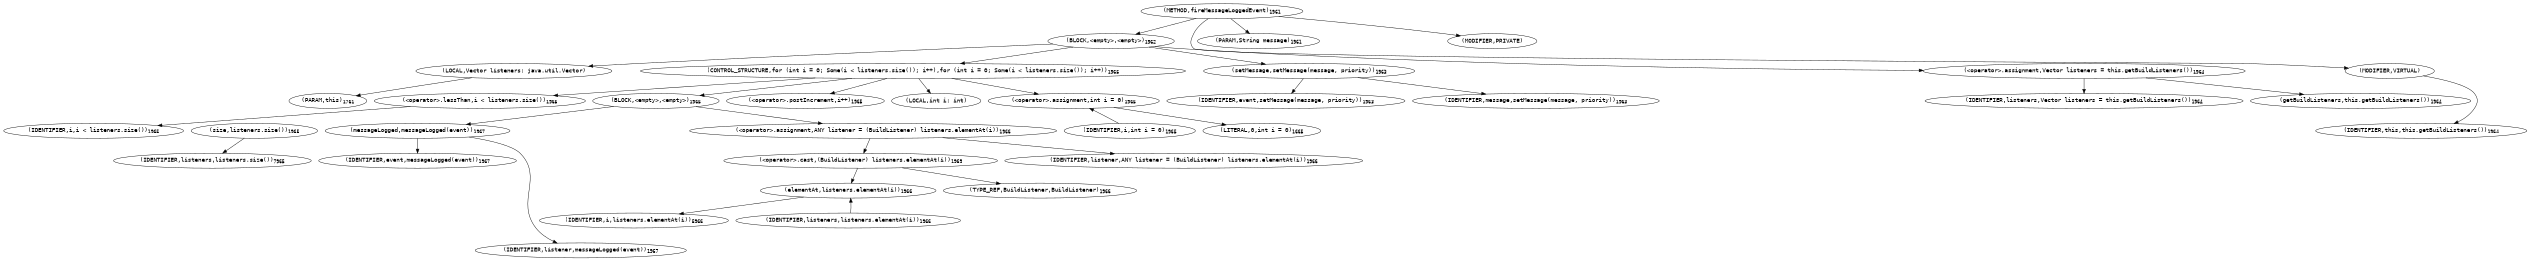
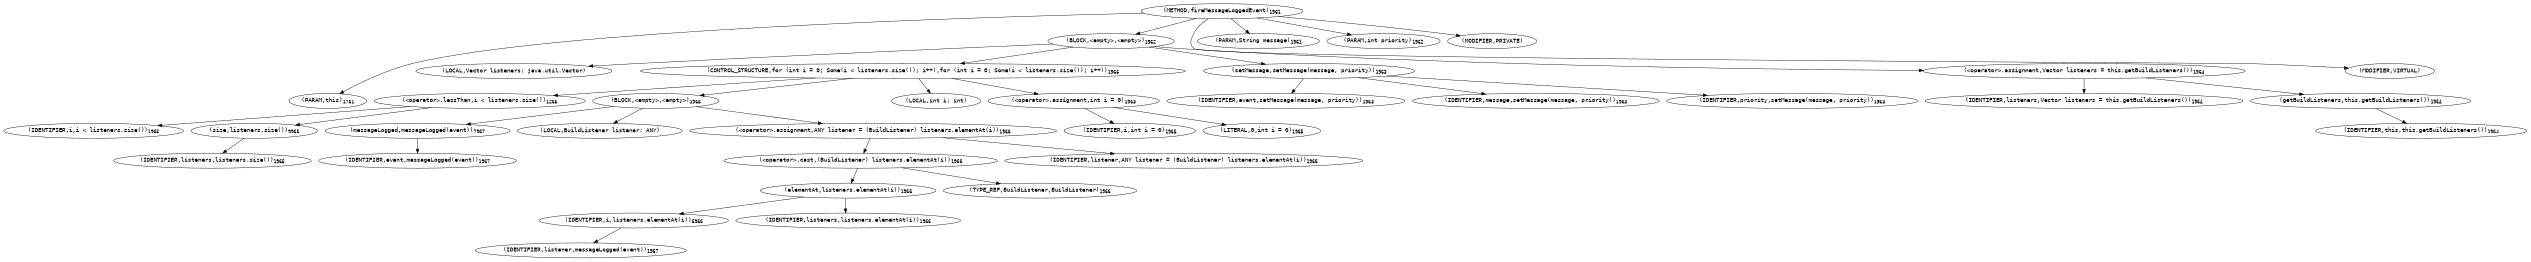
node "(PARAM,int priority)": added
edge "(LOCAL,Vector listeners: java.util.Vector)" -> "(PARAM,this)": now "(METHOD,fireMessageLoggedEvent)" -> "(PARAM,this)"
edge "(MODIFIER,VIRTUAL)" -> "(IDENTIFIER,this,this.getBuildListeners())": now "(getBuildListeners,this.getBuildListeners())" -> "(IDENTIFIER,this,this.getBuildListeners())"
node "(<operator>.lessThan,i < listeners.size())": text "1965" -> "1265"
node "(<operator>.assignment,int i = 0)": text "1965" -> "1963"
node "(<operator>.postIncrement,i++)": removed
node "(IDENTIFIER,priority,setMessage(message, priority))": added
edge "(<operator>.lessThan,i < listeners.size())" -> "(size,listeners.size())": added
edge "(IDENTIFIER,i,int i = 0)" -> "(<operator>.assignment,int i = 0)": reversed
node "(size,listeners.size())": text "1965" -> "9965"
node "(messageLogged,messageLogged(event))": text "1967" -> "7967"
node "(LITERAL,0,int i = 0)": text "1665" -> "1965"
node "(LOCAL,BuildListener listener: ANY)": added
node "(IDENTIFIER,listeners,listeners.size())": text "7965" -> "1965"
node "(<operator>.cast,(BuildListener) listeners.elementAt(i))": text "1969" -> "1966"
edge "(messageLogged,messageLogged(event))" -> "(IDENTIFIER,listener,messageLogged(event))": now "(IDENTIFIER,i,listeners.elementAt(i))" -> "(IDENTIFIER,listener,messageLogged(event))"
edge "(IDENTIFIER,listeners,listeners.elementAt(i))" -> "(elementAt,listeners.elementAt(i))": reversed
